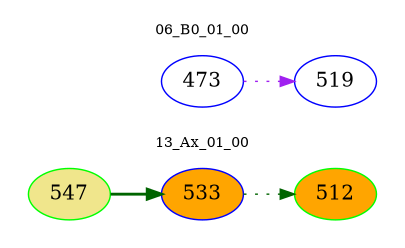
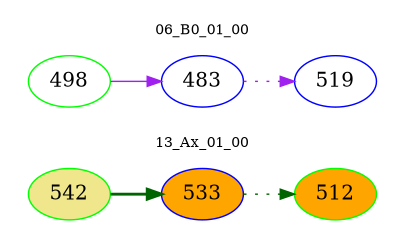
node "498": added
node "473": label "473" -> "483"
node "547": label "547" -> "542"
